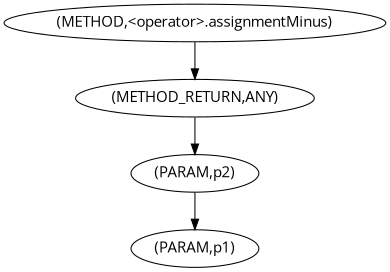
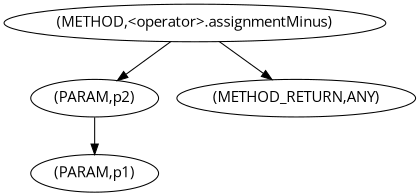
edge "(METHOD_RETURN,ANY)" -> "(PARAM,p2)": now "(METHOD,<operator>.assignmentMinus)" -> "(PARAM,p2)"
